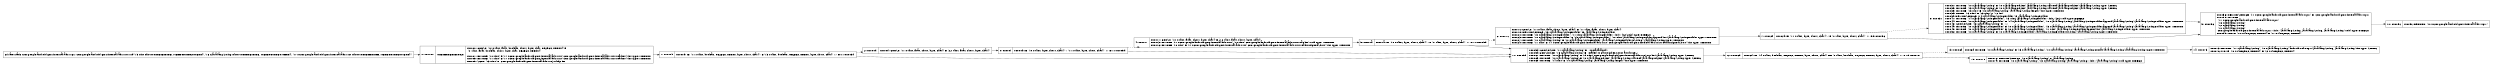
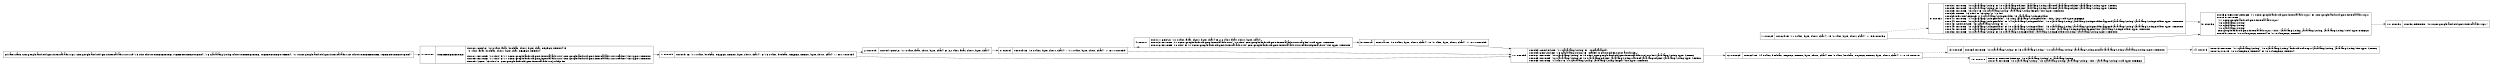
node "6: 0x001c": removed
